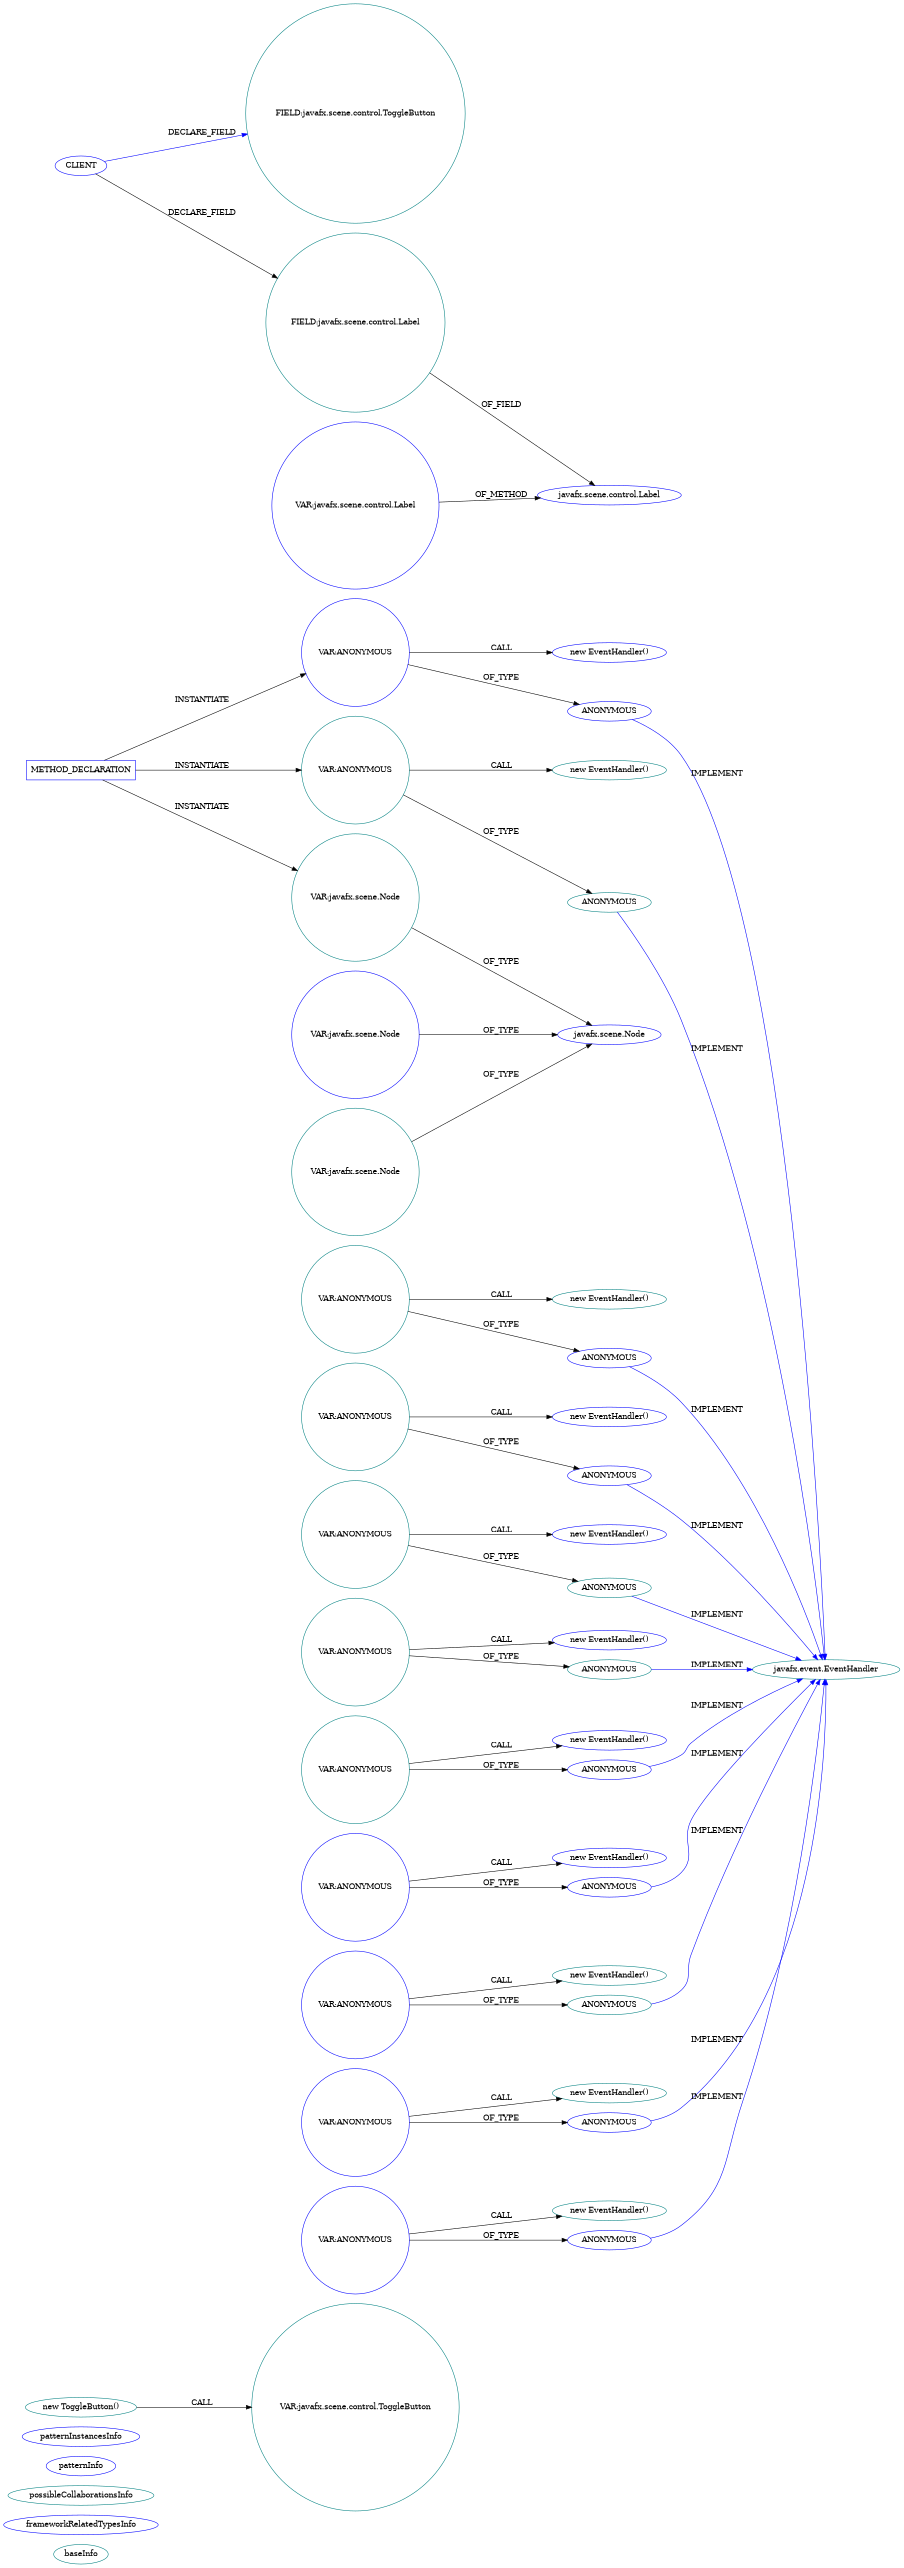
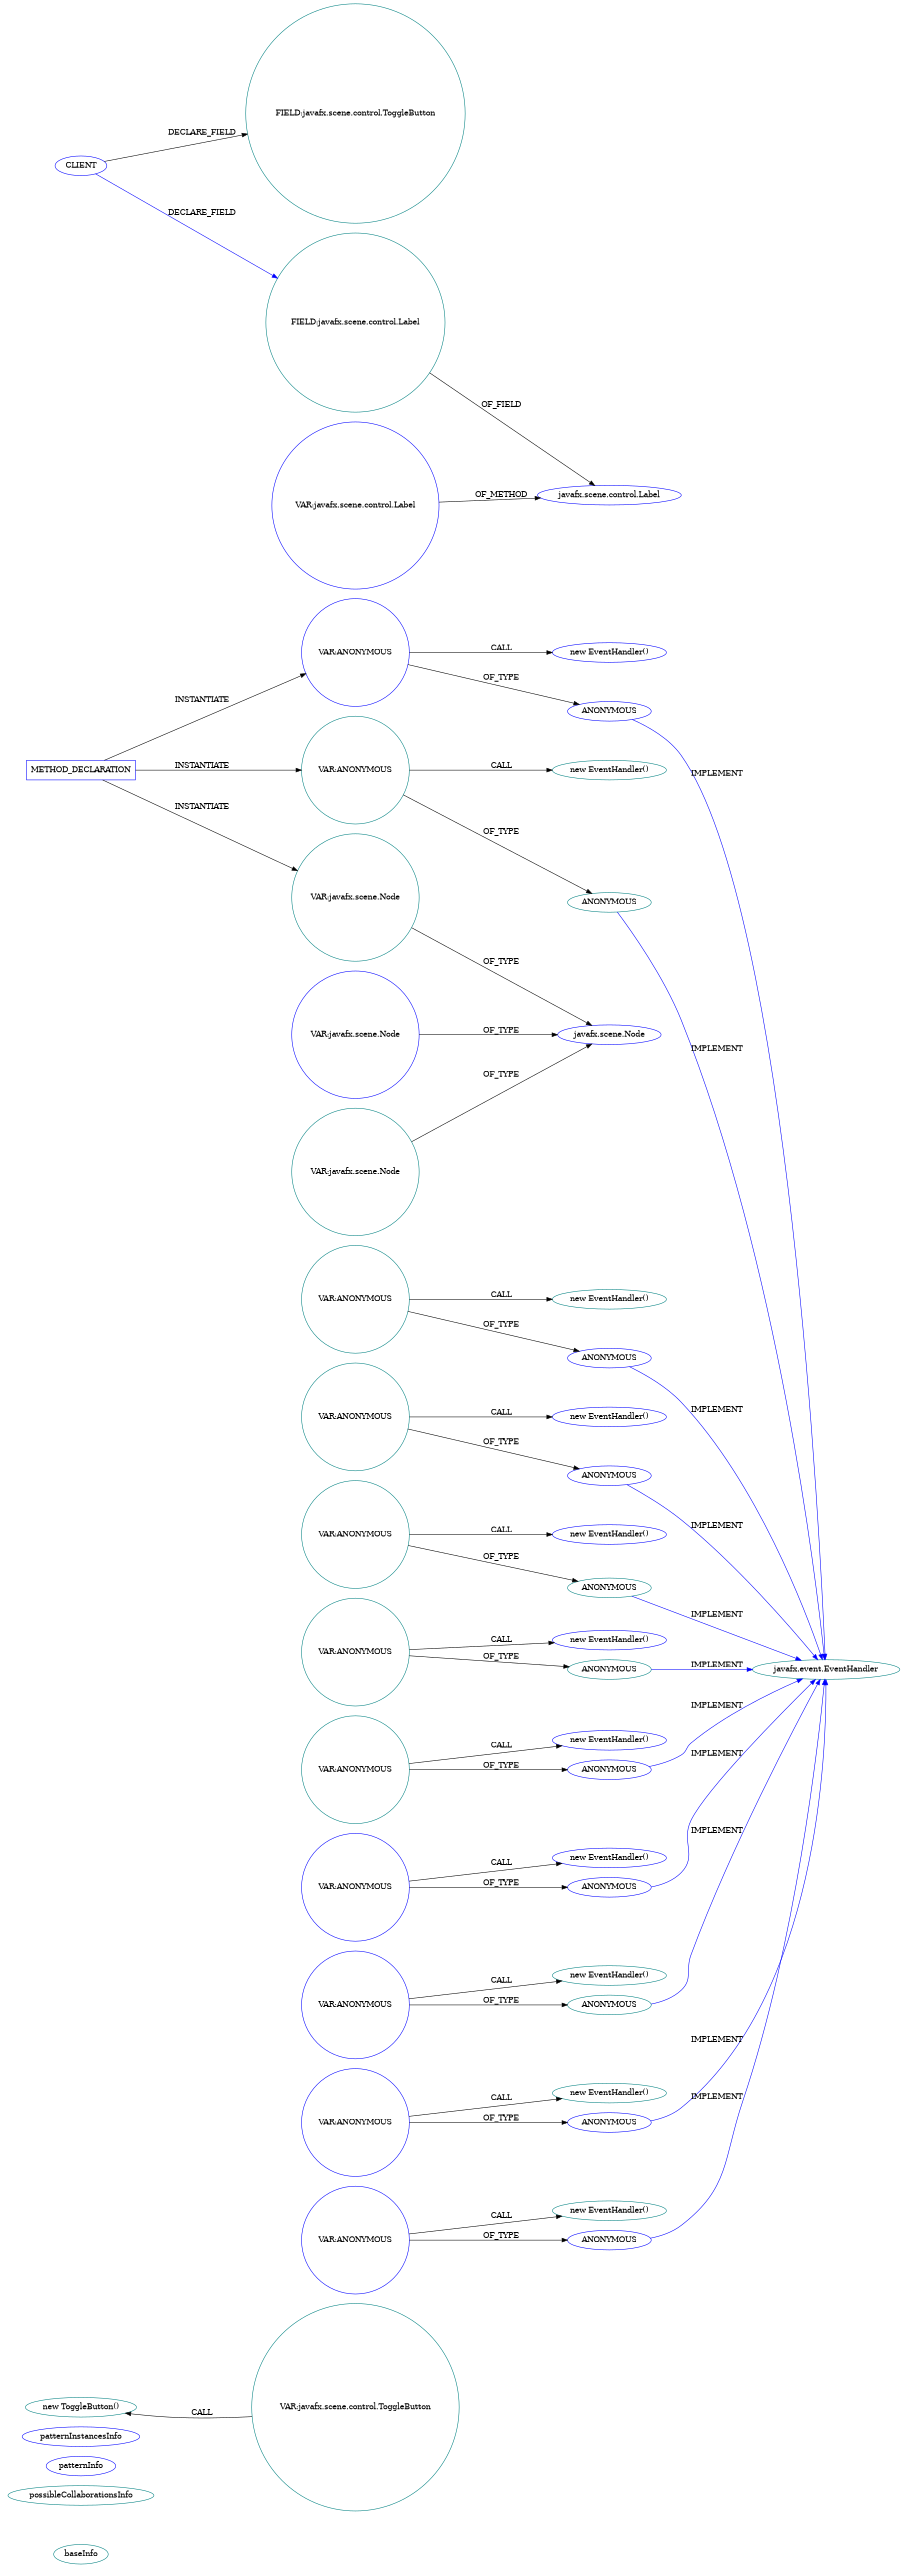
edge "CLIENT" -> "FIELD:javafx.scene.control.ToggleButton": color blue -> black
edge "CLIENT" -> "FIELD:javafx.scene.control.Label": color black -> blue
edge "new ToggleButton()" -> "VAR:javafx.scene.control.ToggleButton": reversed
node "frameworkRelatedTypesInfo": removed
